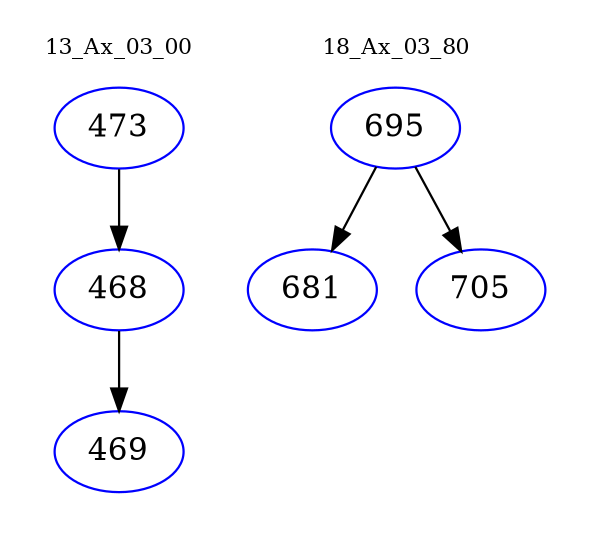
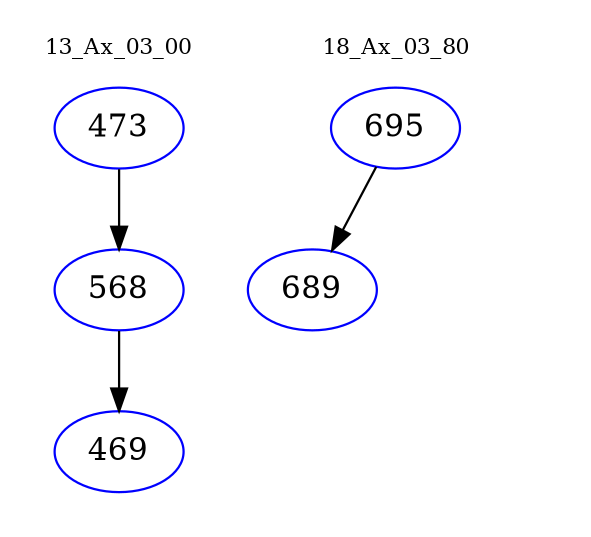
node "468": label "468" -> "568"
node "681": label "681" -> "689"
node "705": removed
